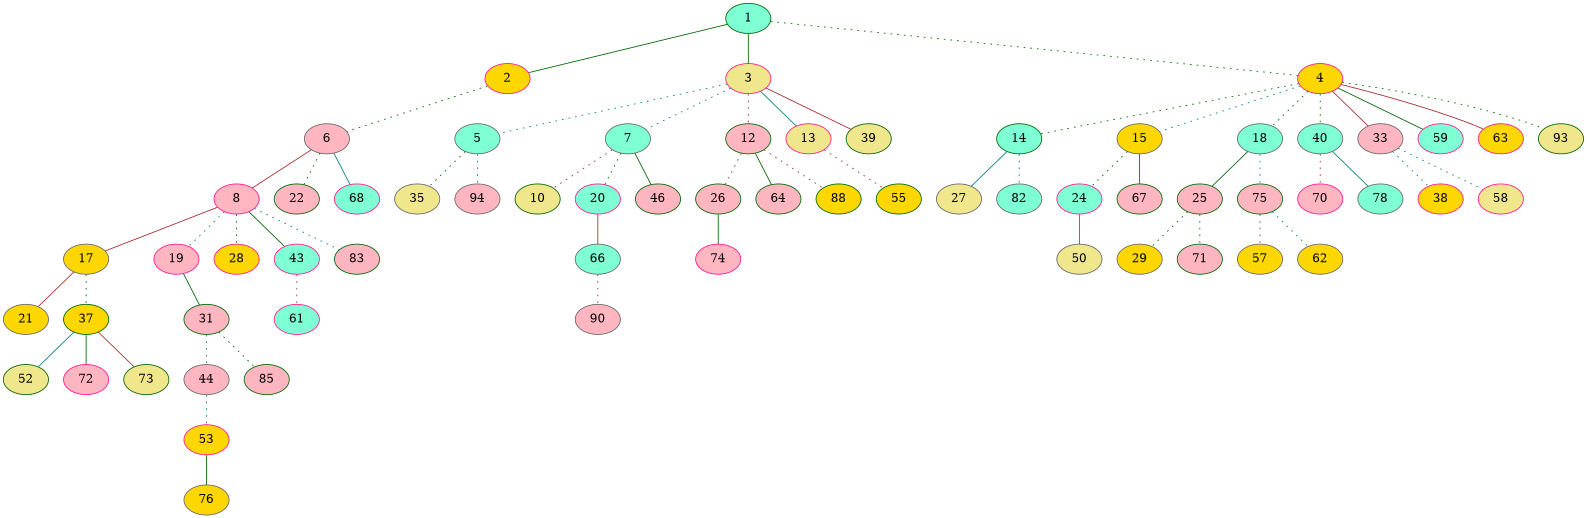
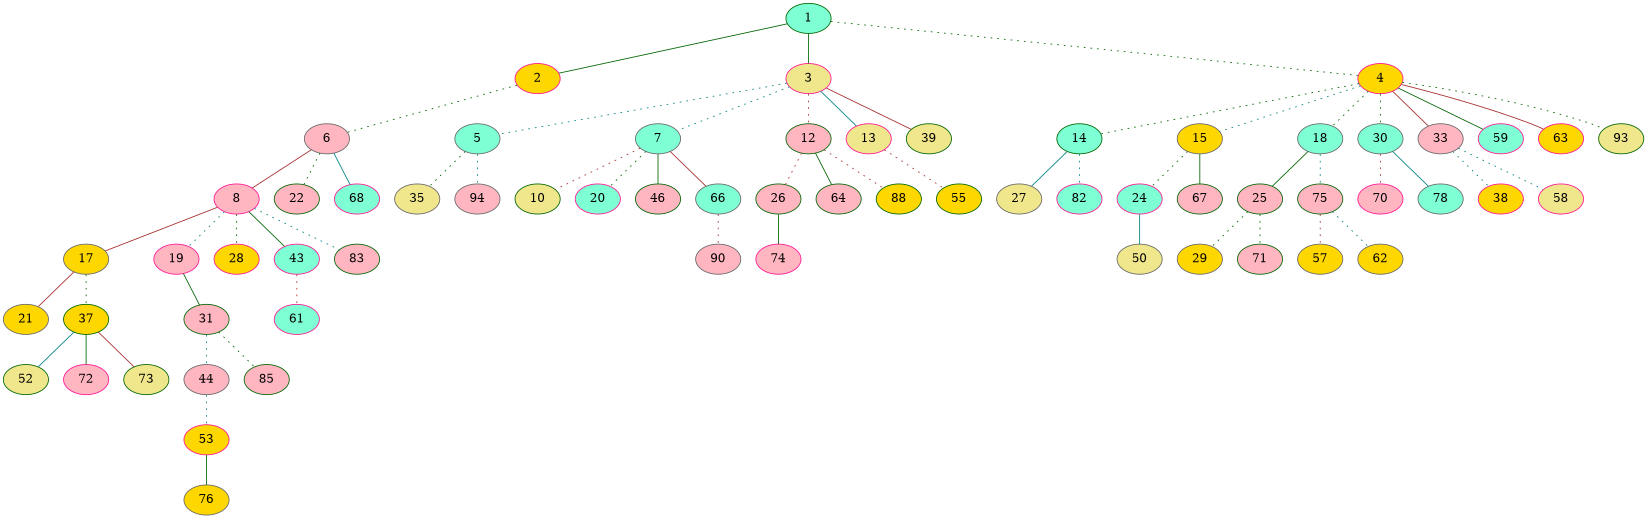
node "40": label "40" -> "30"
node "82": color gray40 -> deeppink
edge "20" -- "66": now "7" -- "66"
